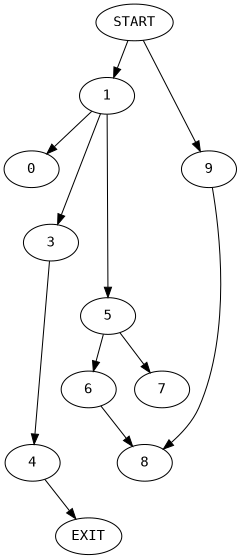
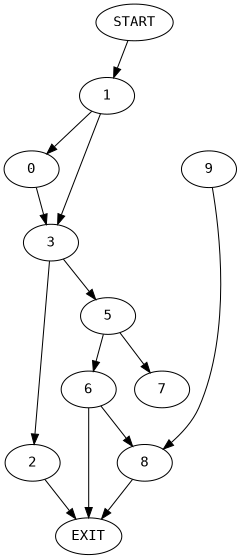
edge "START" -> "9": removed
edge "0" -> "3": added
edge "1" -> "5": now "3" -> "5"
edge "6" -> "EXIT": added
node "4": label "4" -> "2"
edge "8" -> "EXIT": added
